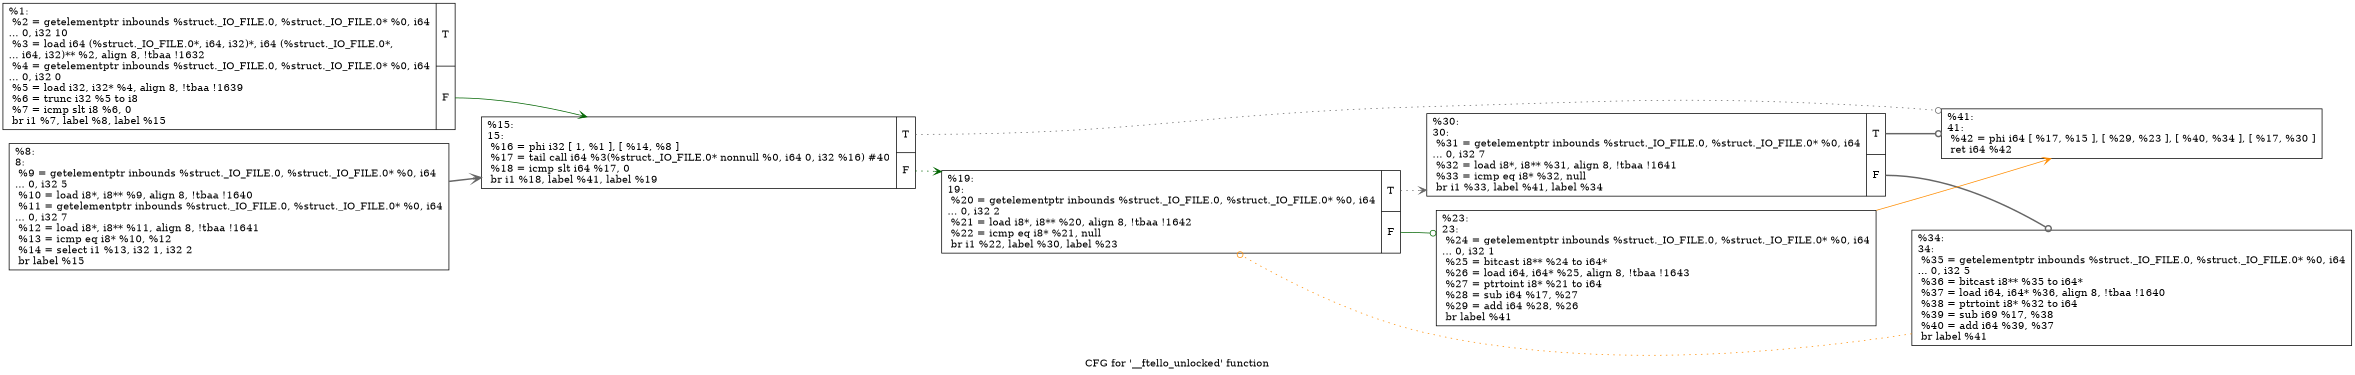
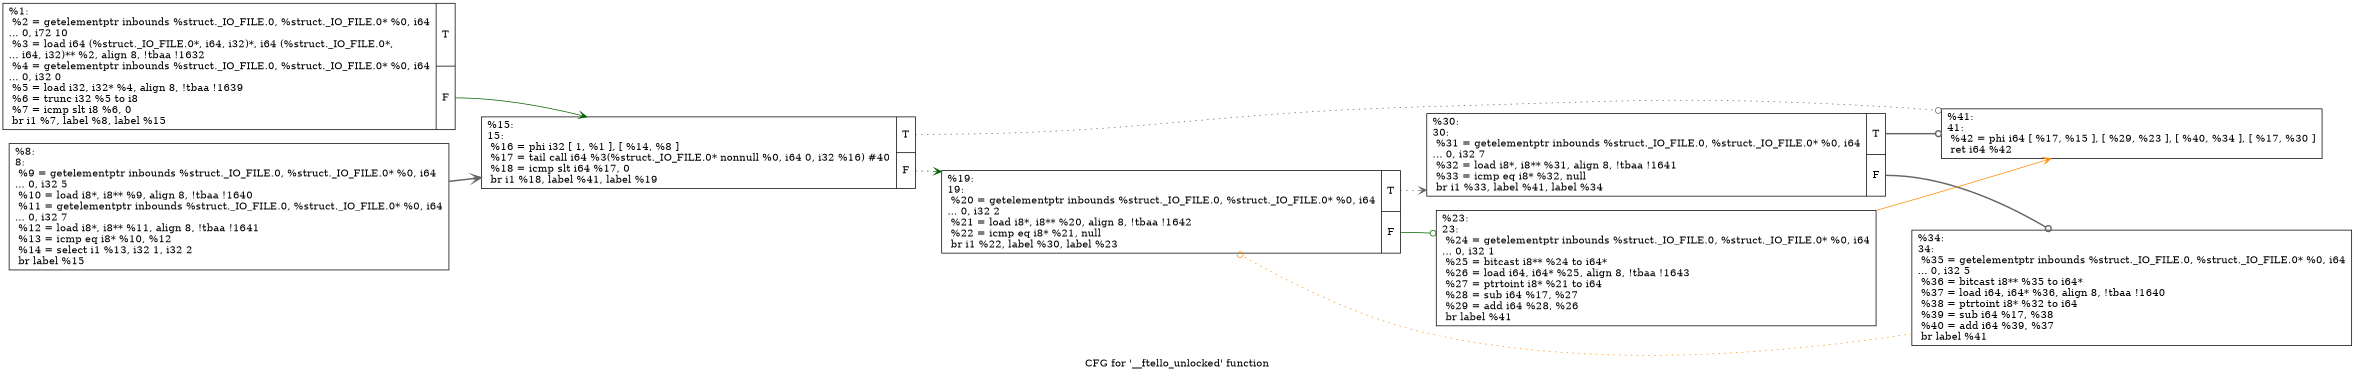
node "%1:": text "... 0, i32 10" -> "... 0, i72 10"
node "%34:": text "%39 = sub i69 %17, %38" -> "%39 = sub i64 %17, %38"
